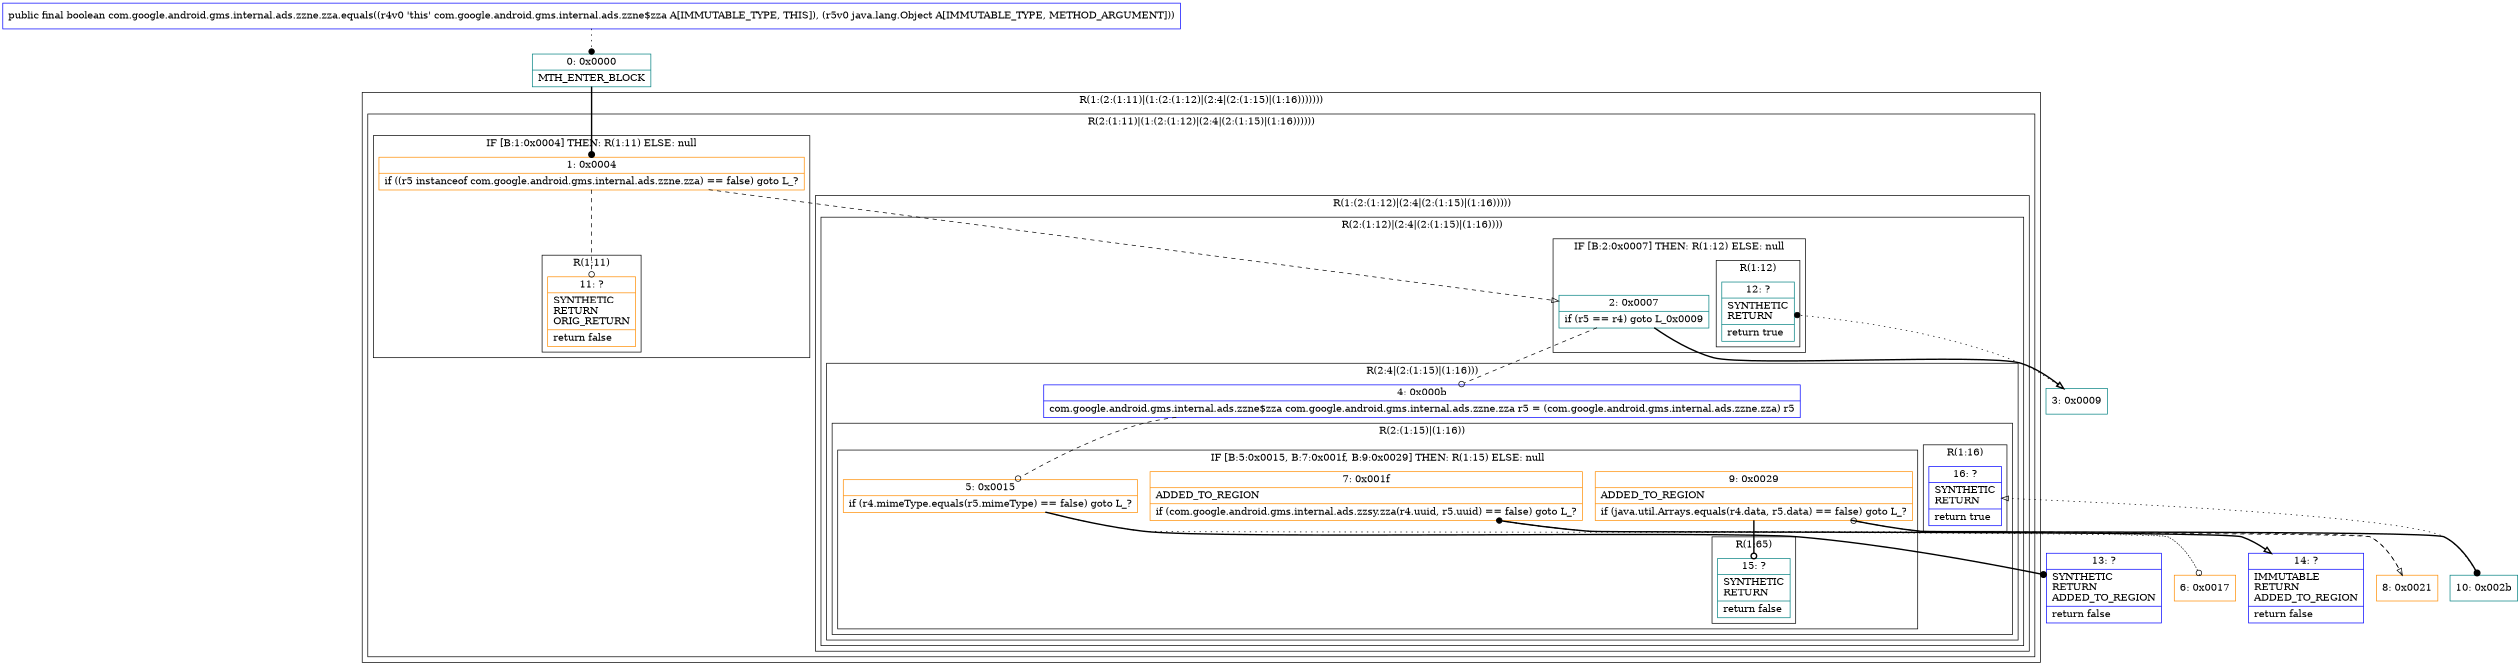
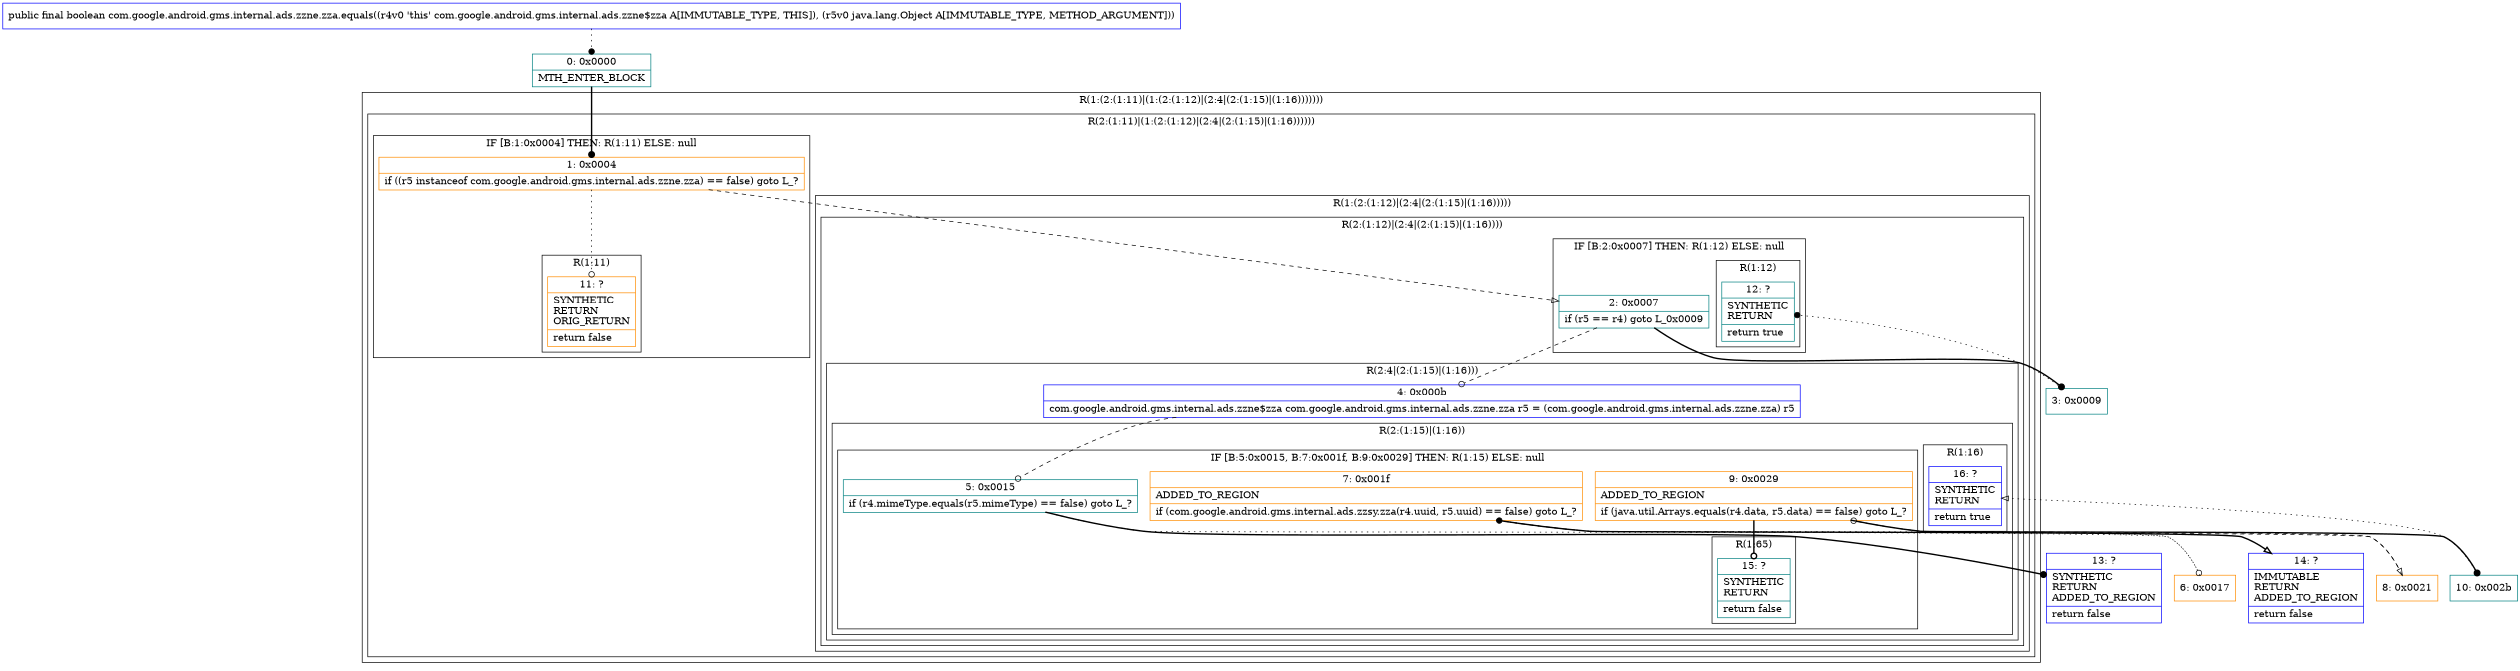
edge "1: 0x0004" -> "11: ?": style dashed -> dotted
edge "2: 0x0007" -> "3: 0x0009": arrowhead onormal -> dot
node "5: 0x0015": color darkorange -> teal
